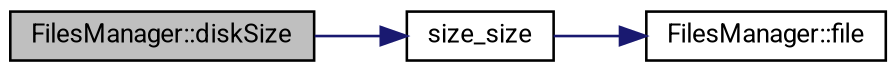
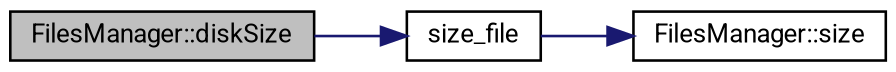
node "size_size": label "size_size" -> "size_file"
node "FilesManager::file": label "FilesManager::file" -> "FilesManager::size"
